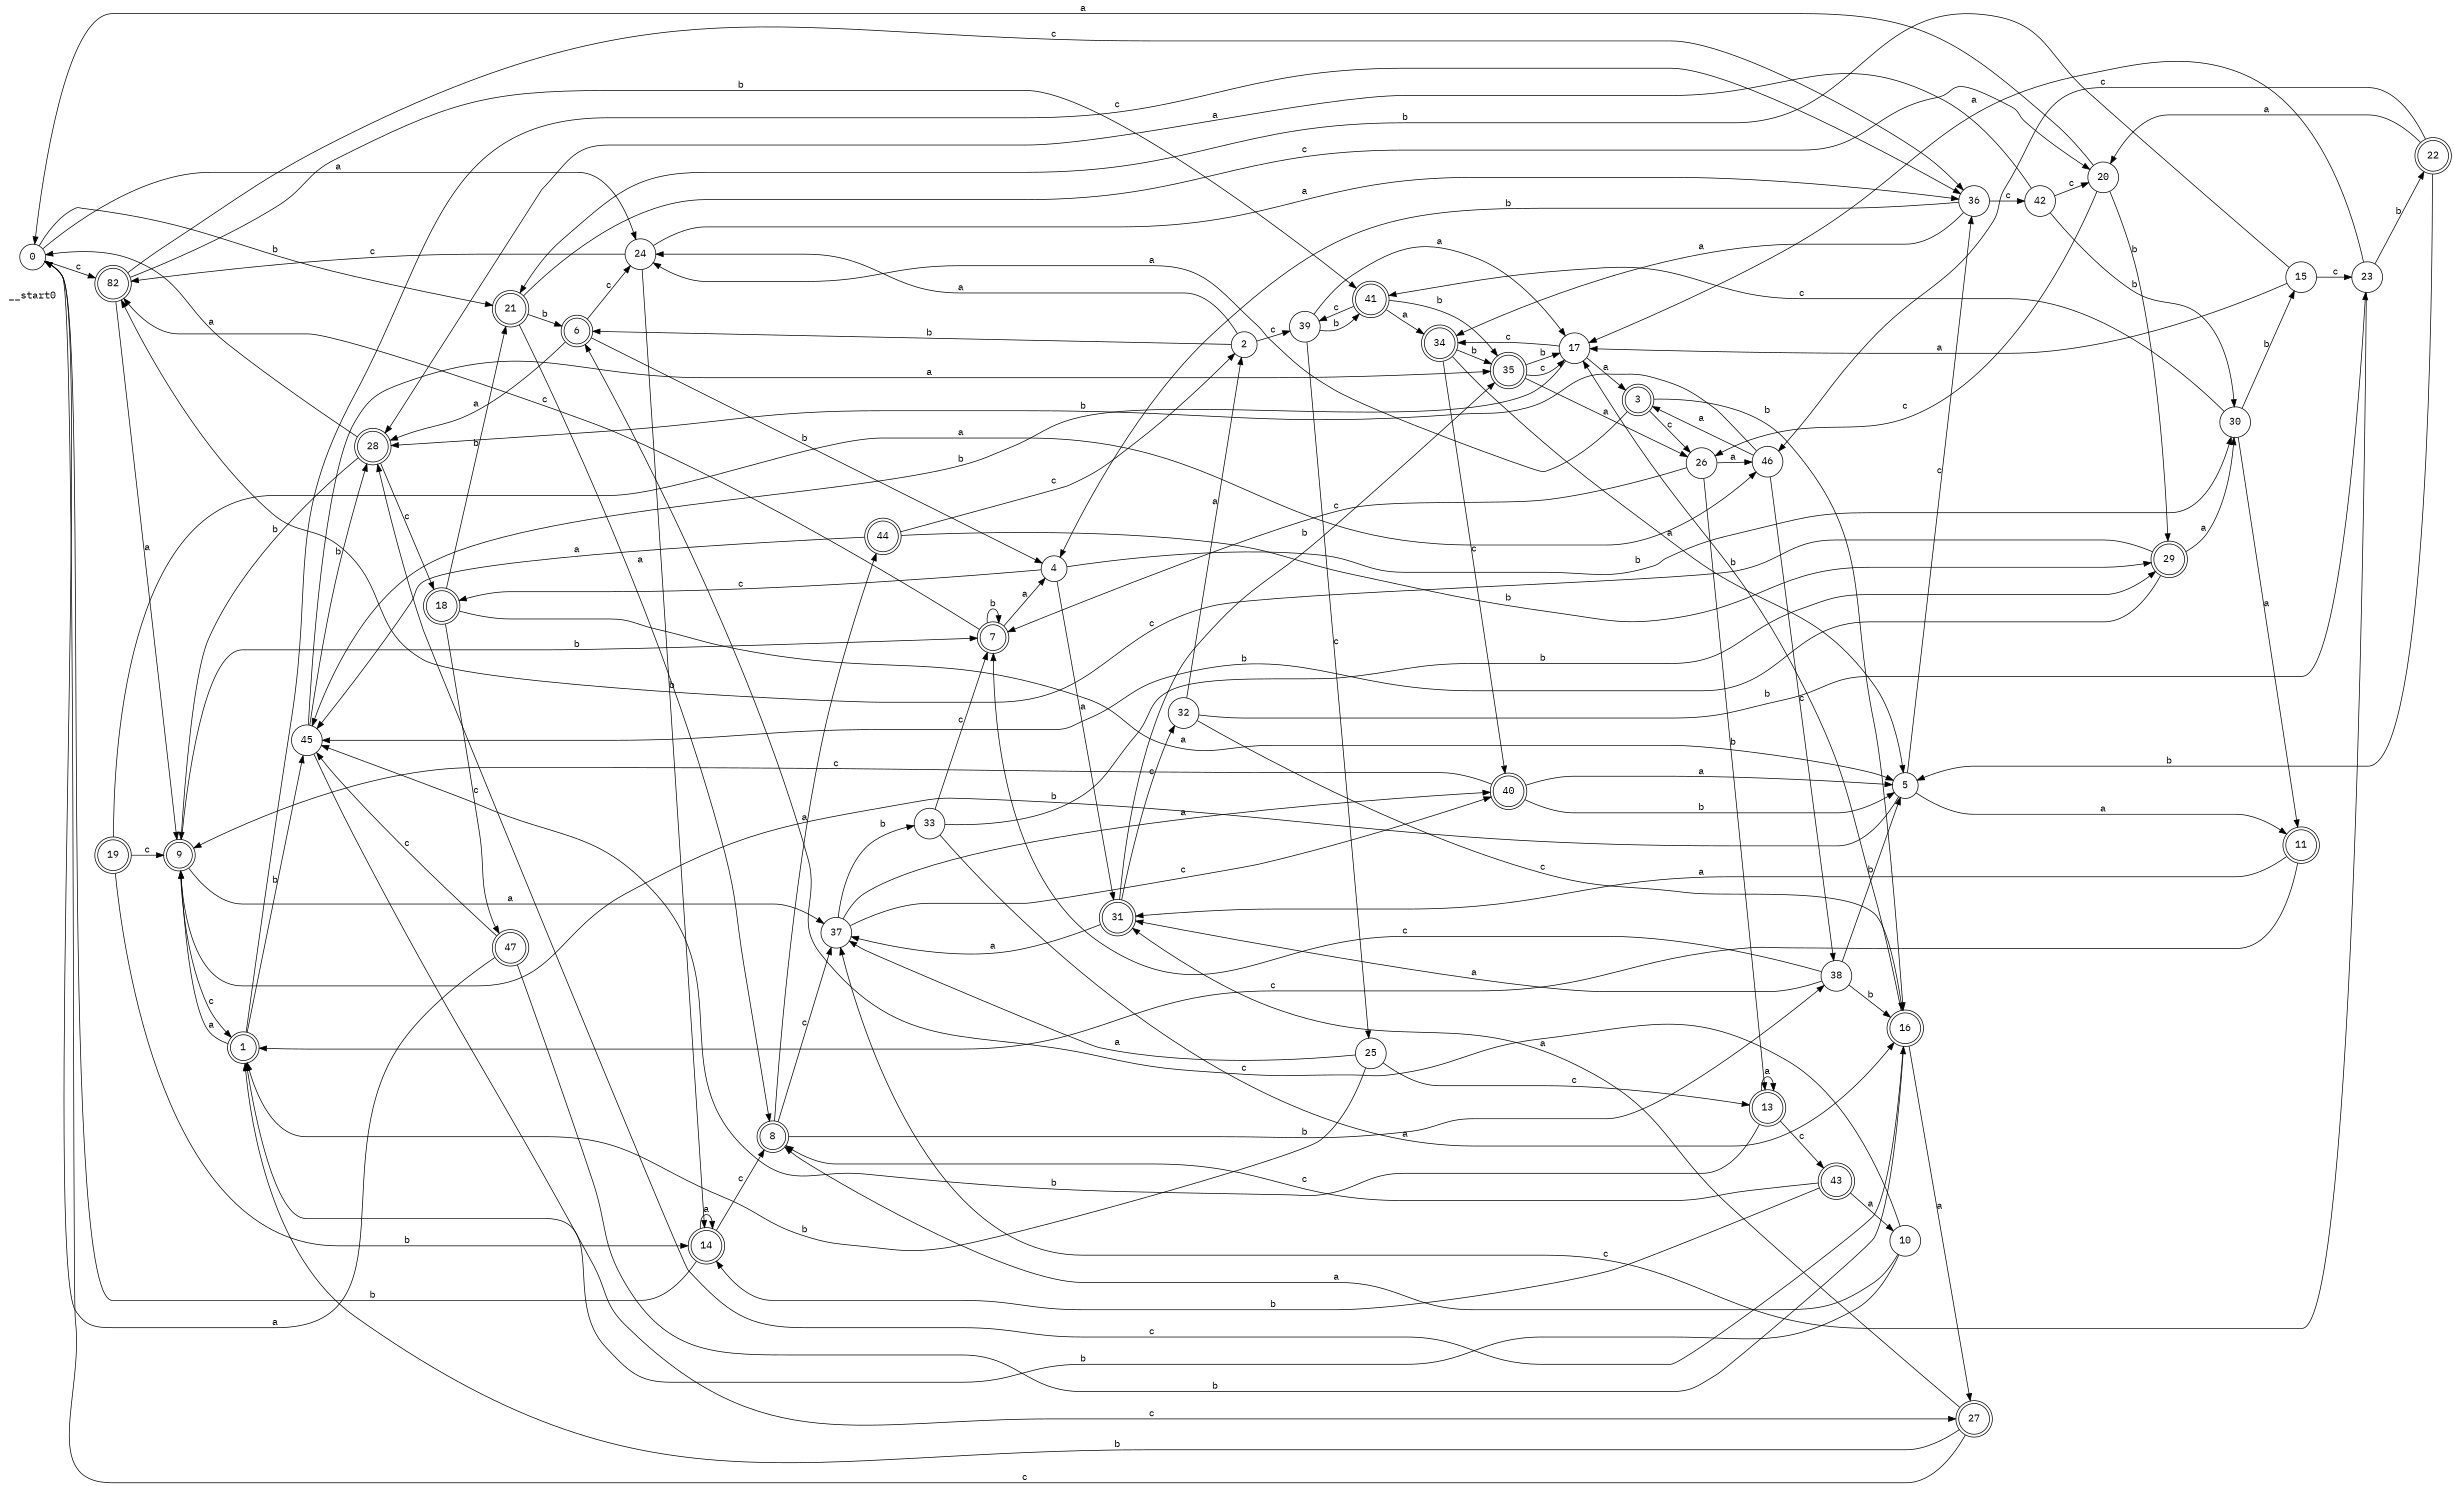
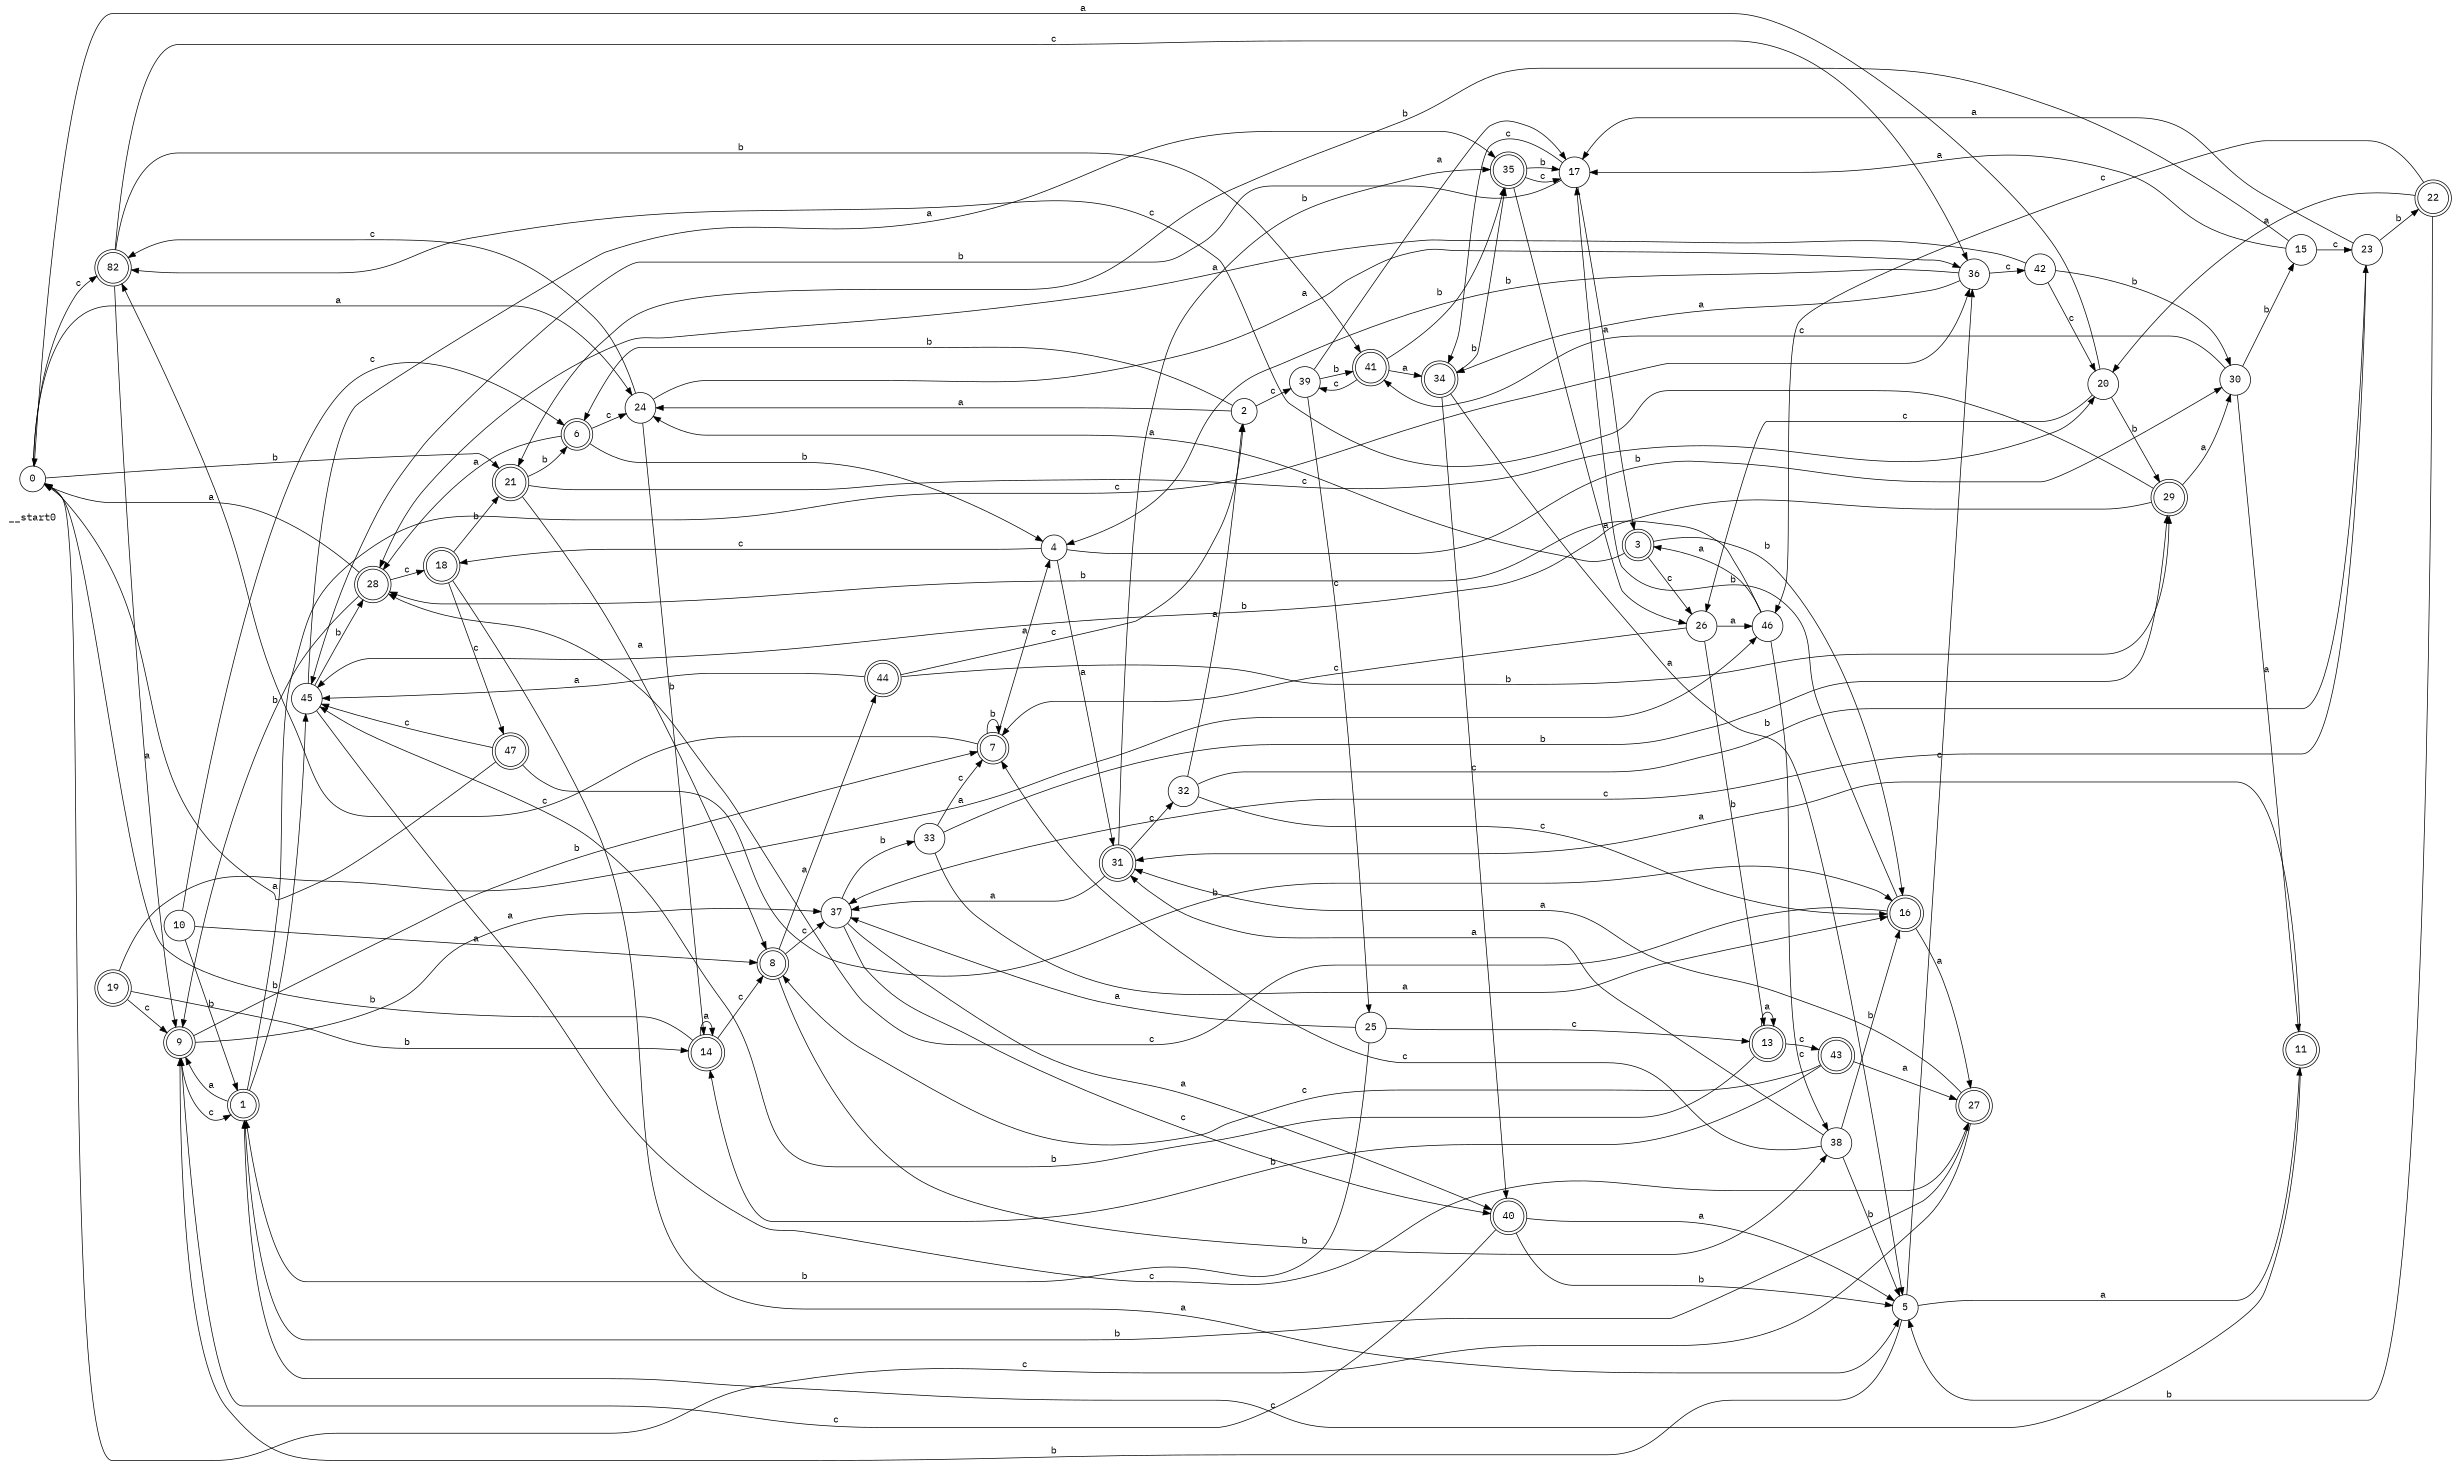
edge "43" -> "10": now "43" -> "27"
